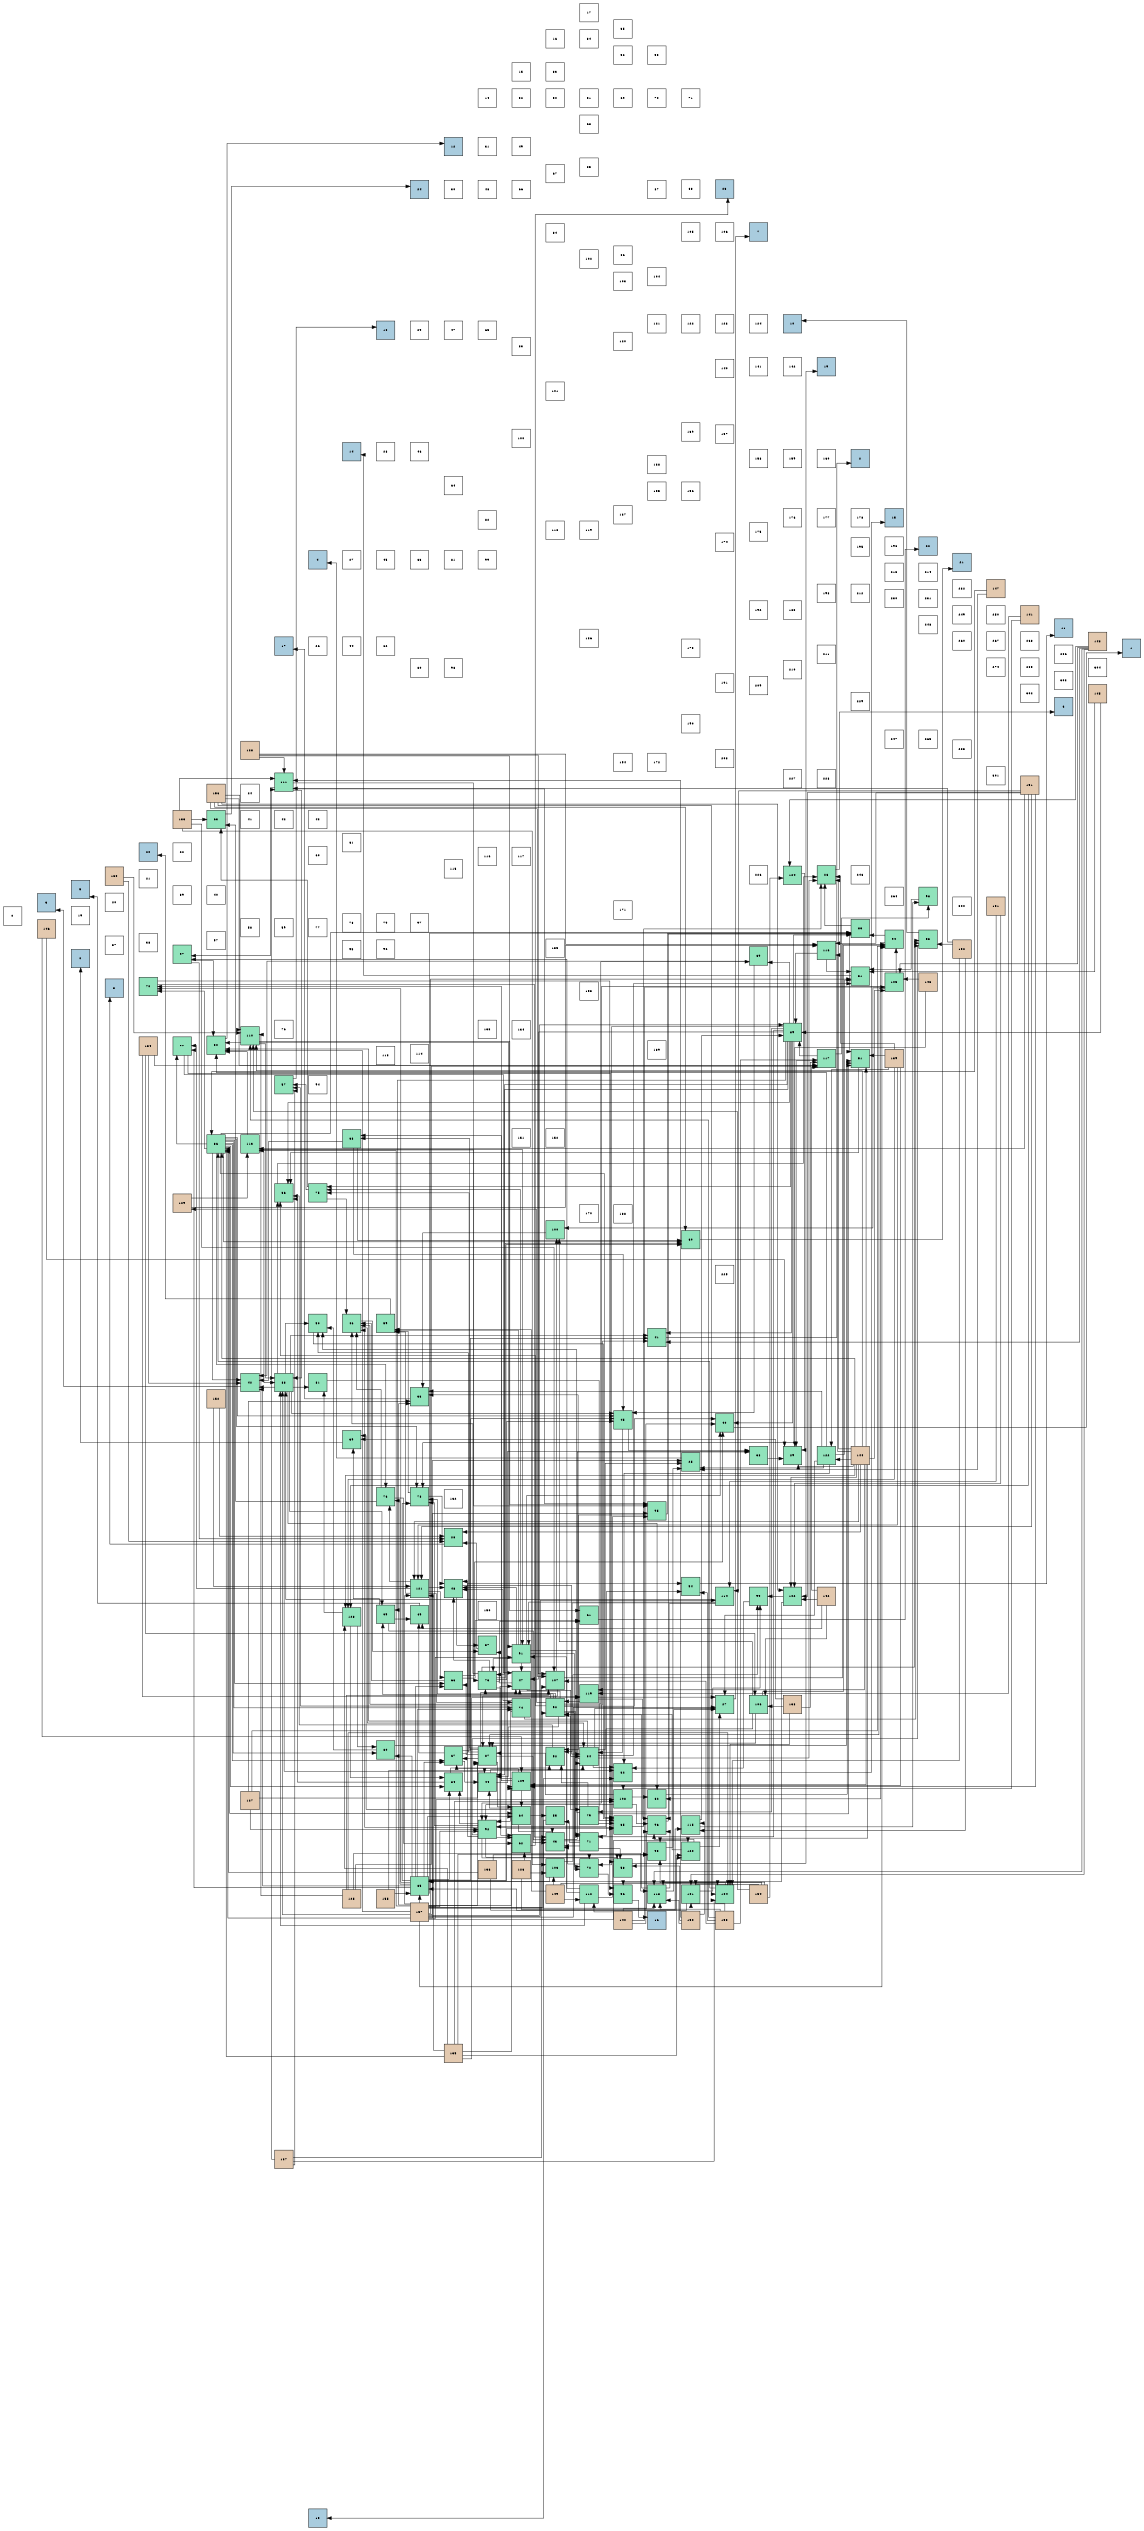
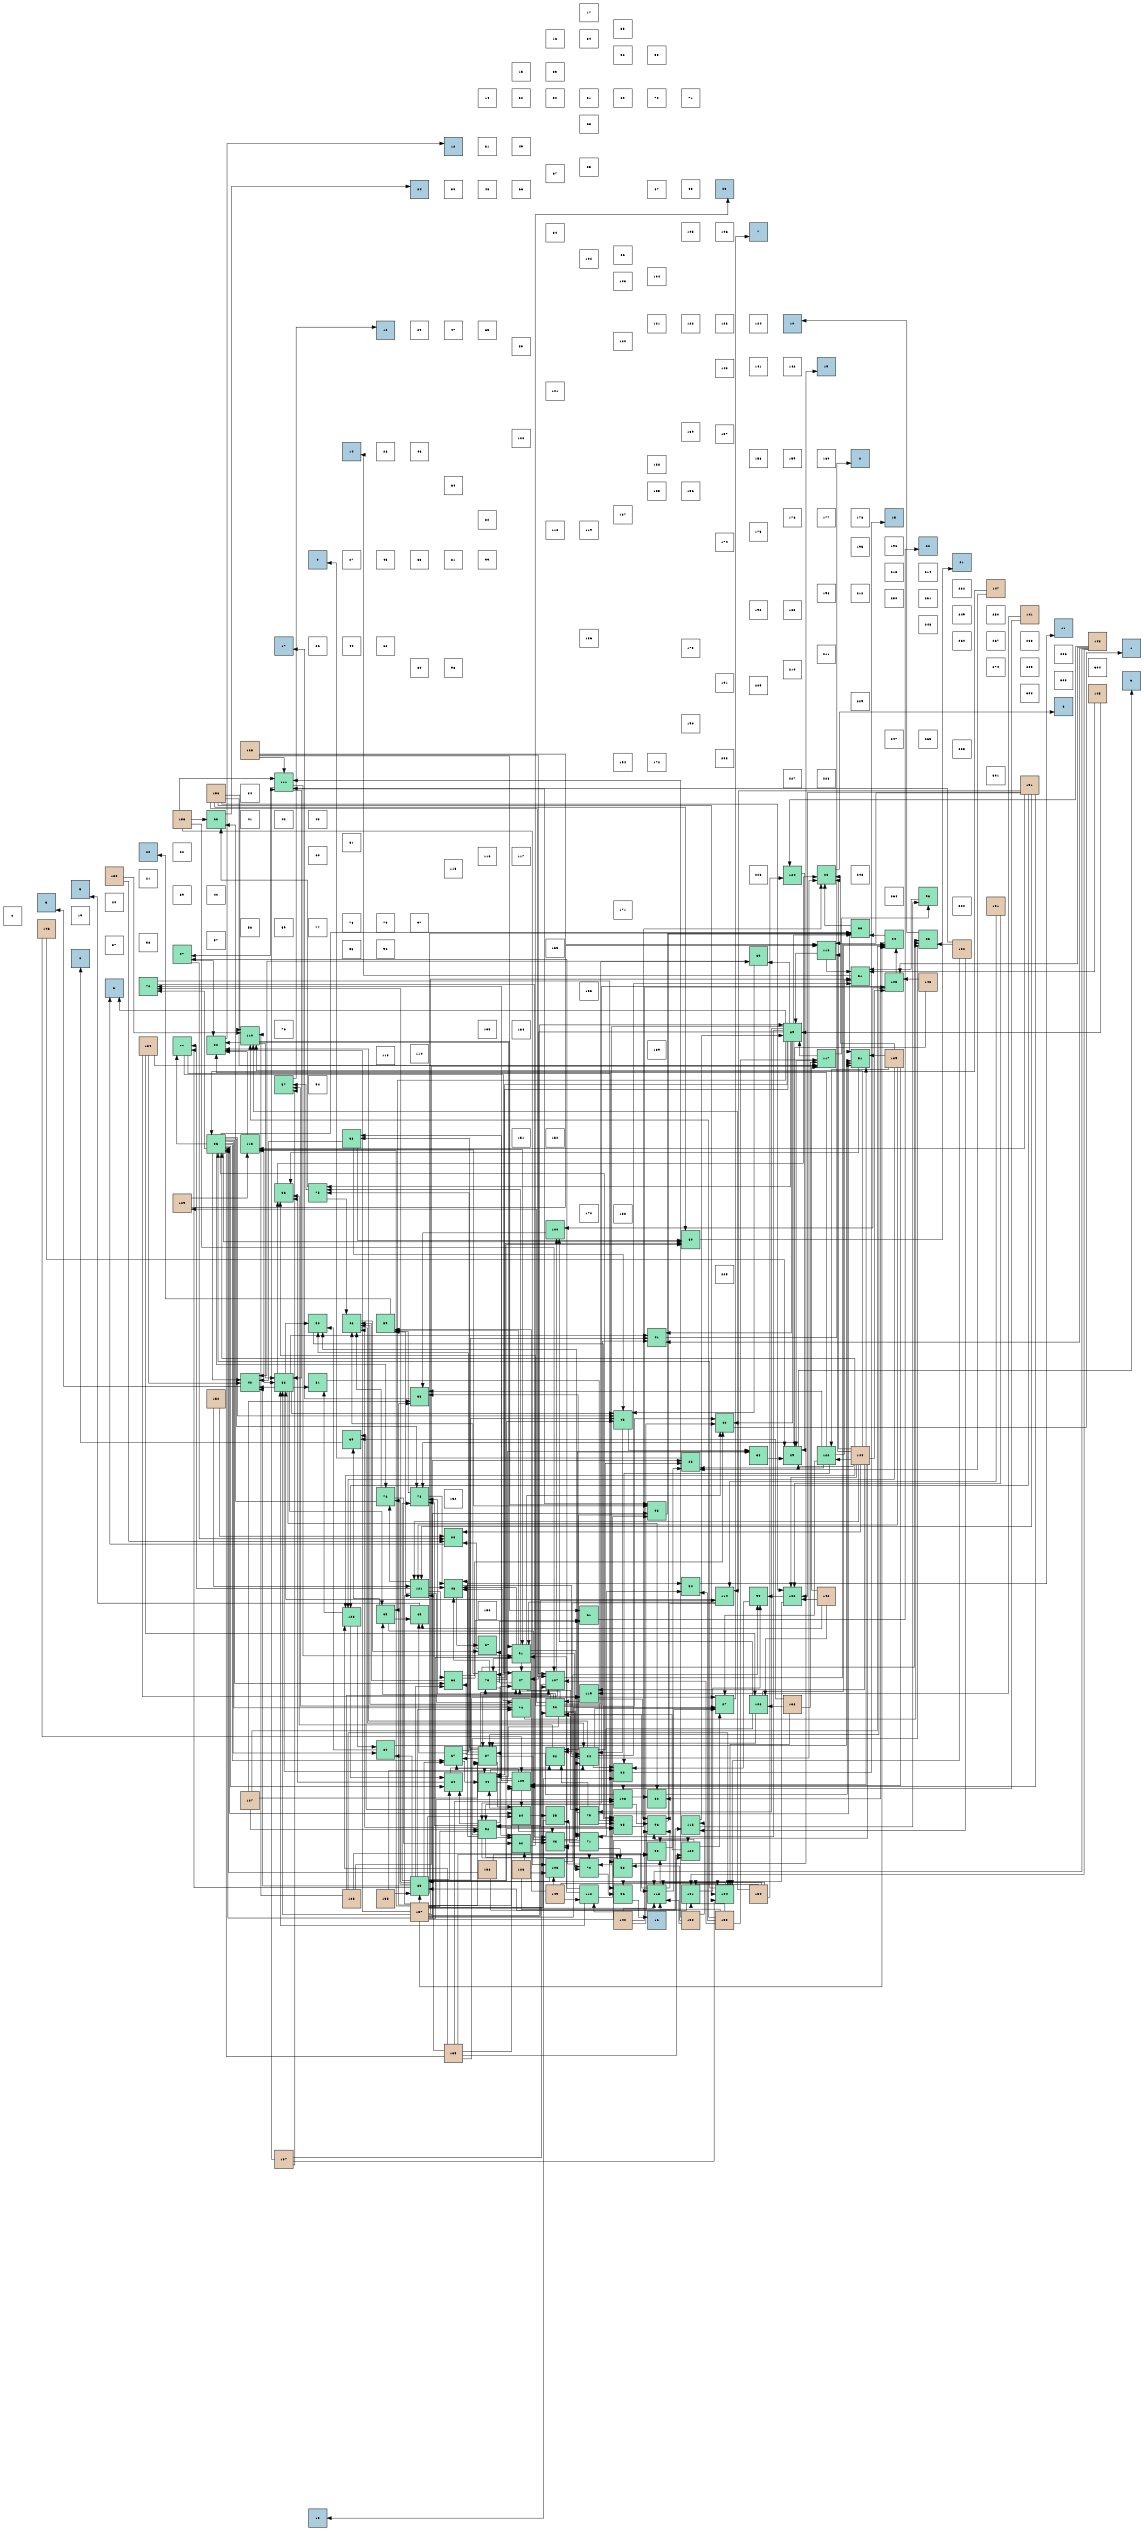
node "9": added
edge "89" -> "36": now "89" -> "8"
edge "111" -> "73": now "111" -> "91"
edge "74" -> "92": now "107" -> "92"
